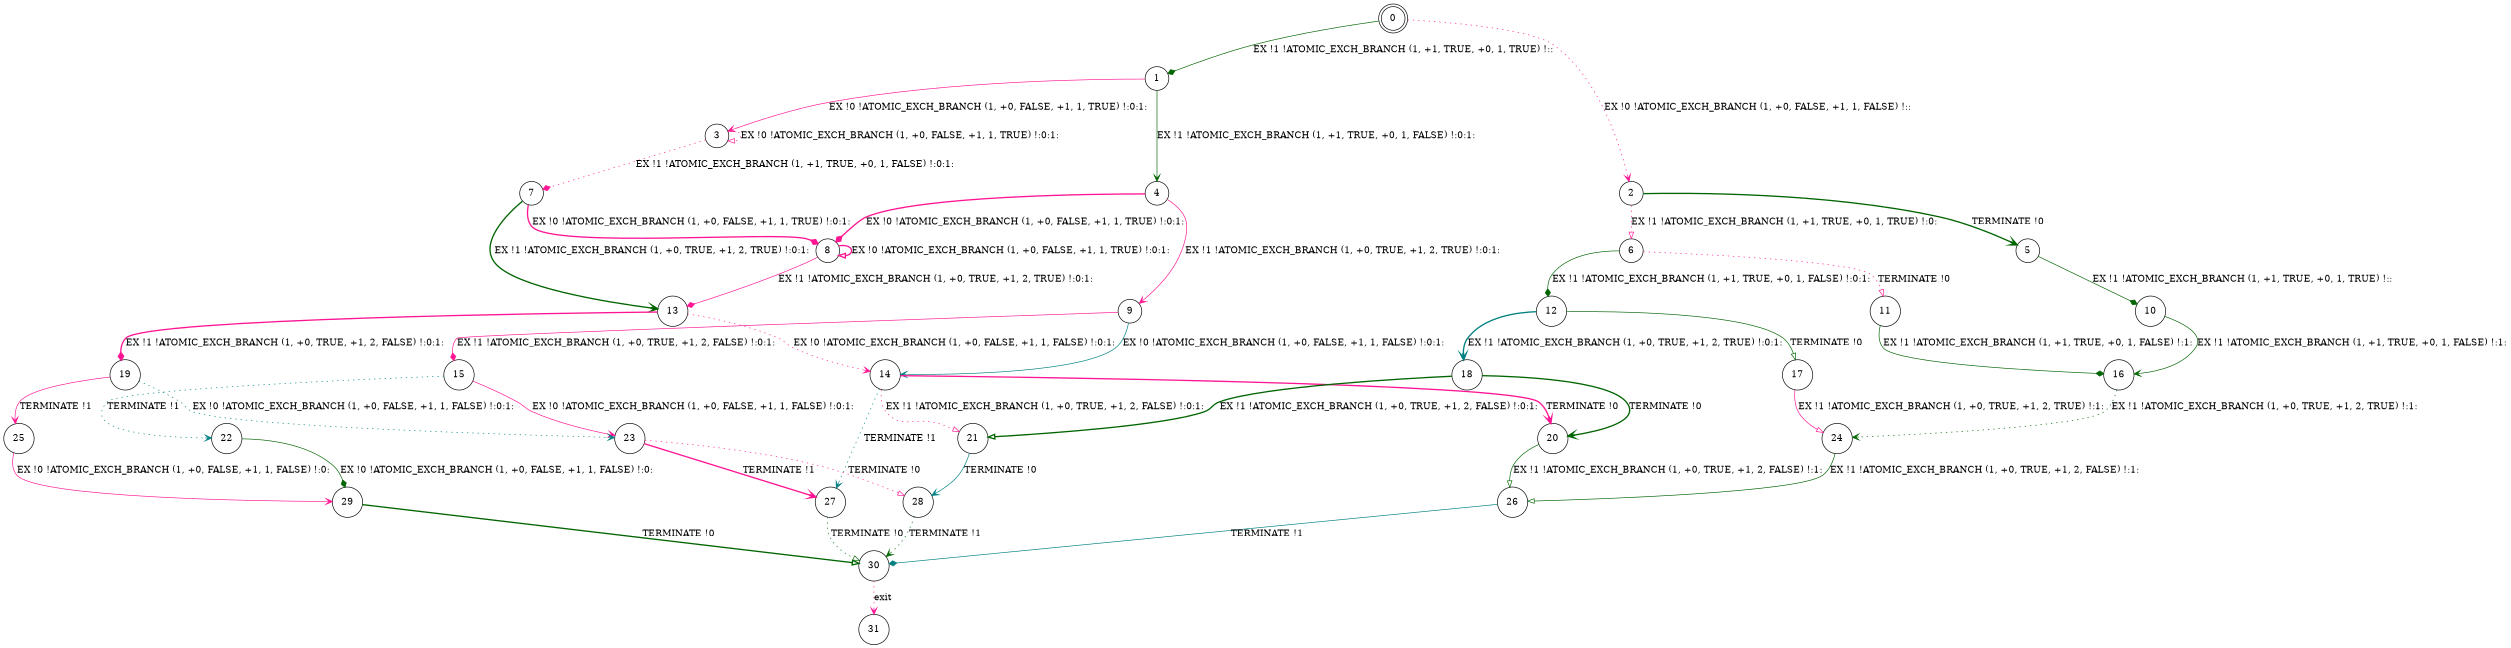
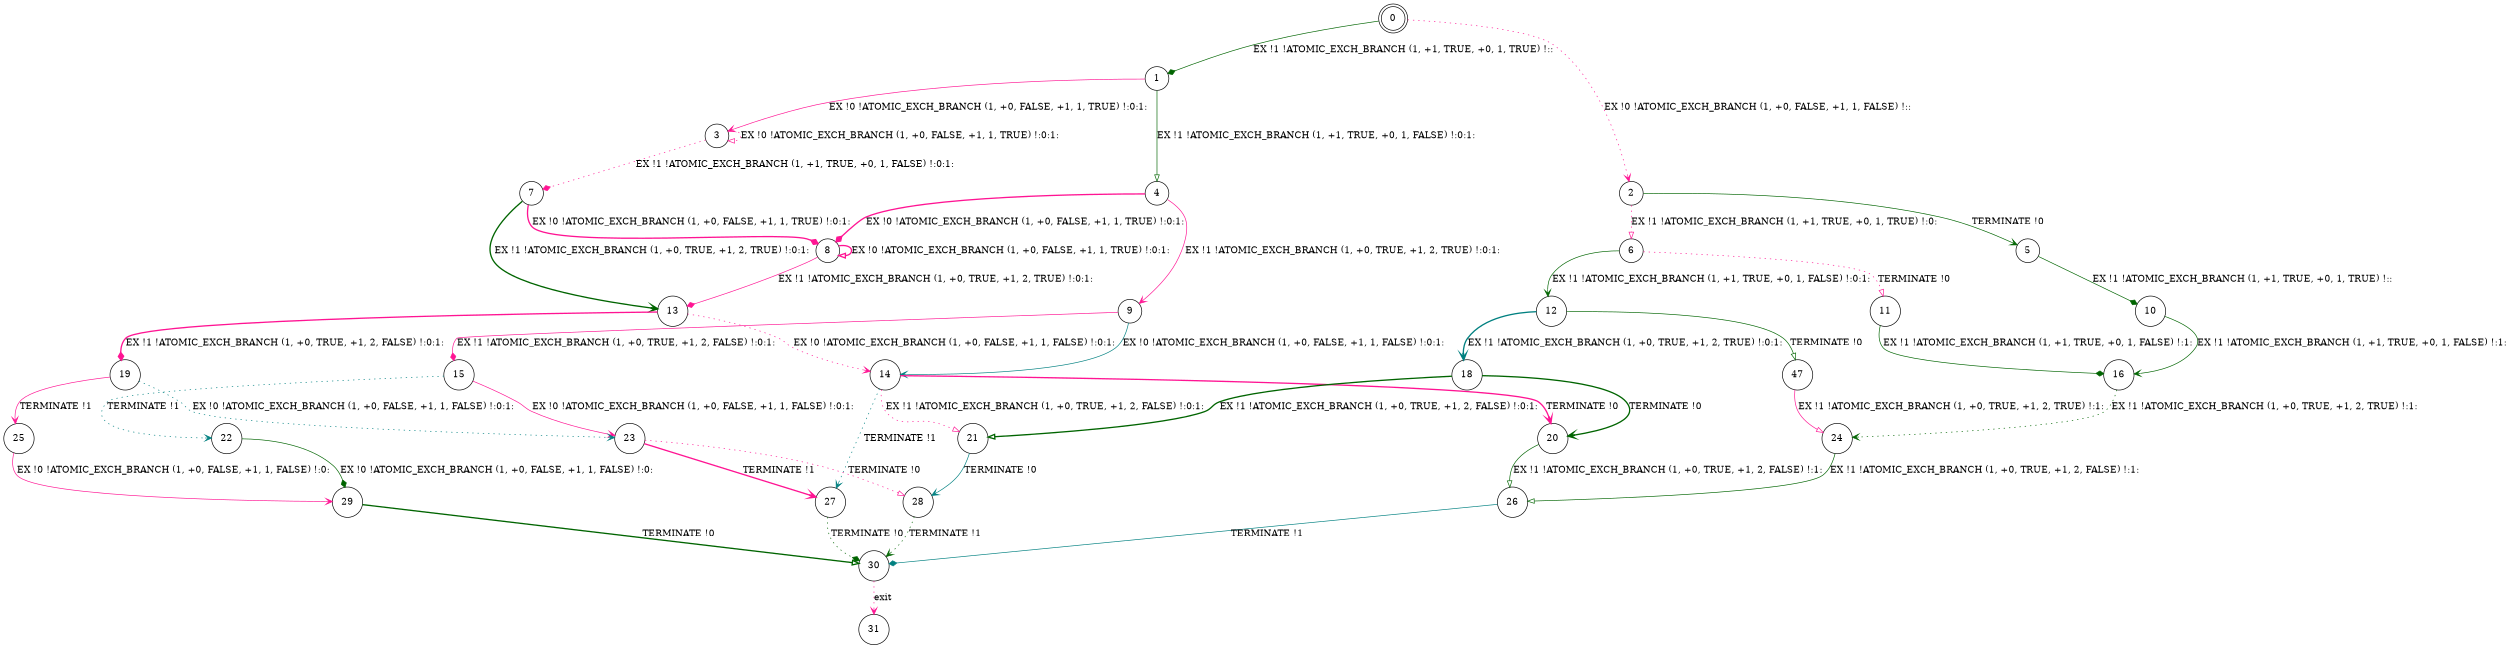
edge "1" -> "4": arrowhead vee -> onormal
edge "2" -> "5": style bold -> solid
edge "6" -> "12": arrowhead diamond -> vee
node "17": label "17" -> "47"
edge "27" -> "30": arrowhead onormal -> diamond
